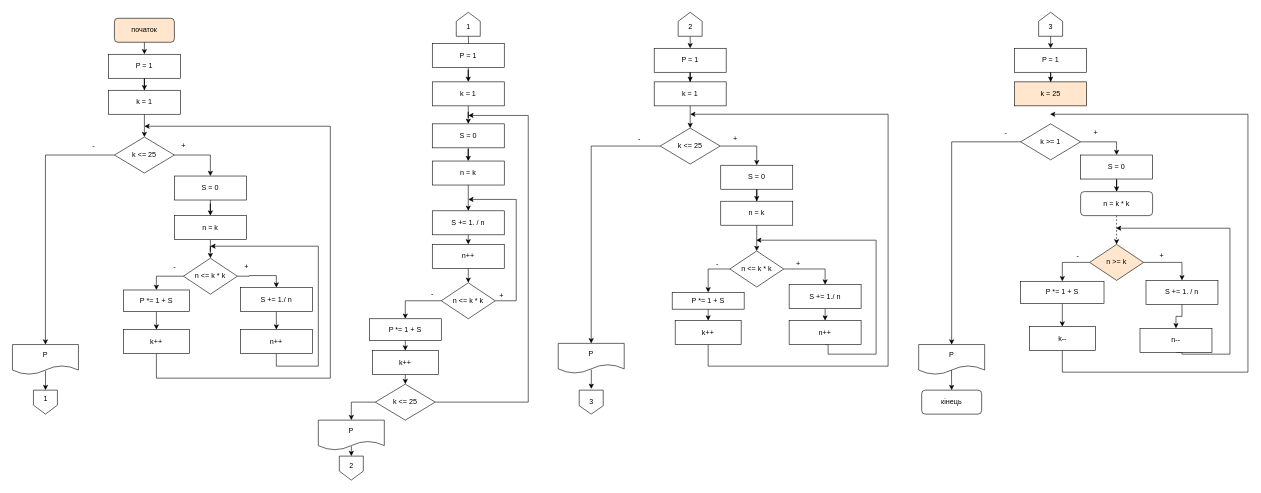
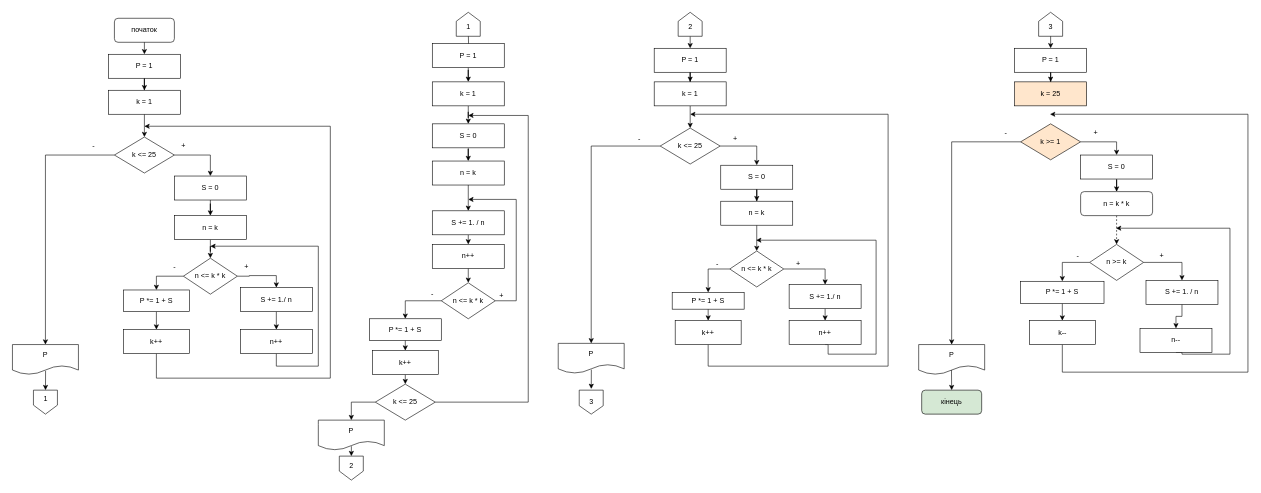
node "початок": fillcolor #ffe6cc -> #ffffff
node "k >= 1": fillcolor #ffffff -> #ffe6cc
node "n >= k": fillcolor #ffe6cc -> #ffffff
node "k--": moved (1063, 339) -> (1063, 333)
node "кінець": fillcolor #ffffff -> #d5e8d4
